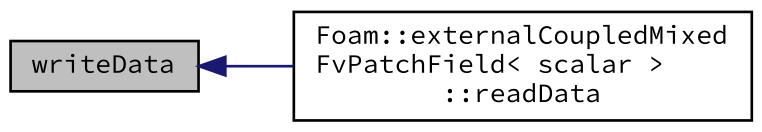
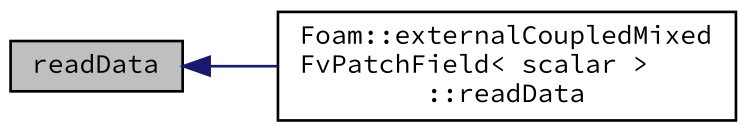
node "writeData": label "writeData" -> "readData"
